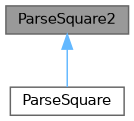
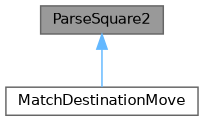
node "ParseSquare": label "ParseSquare" -> "MatchDestinationMove"
